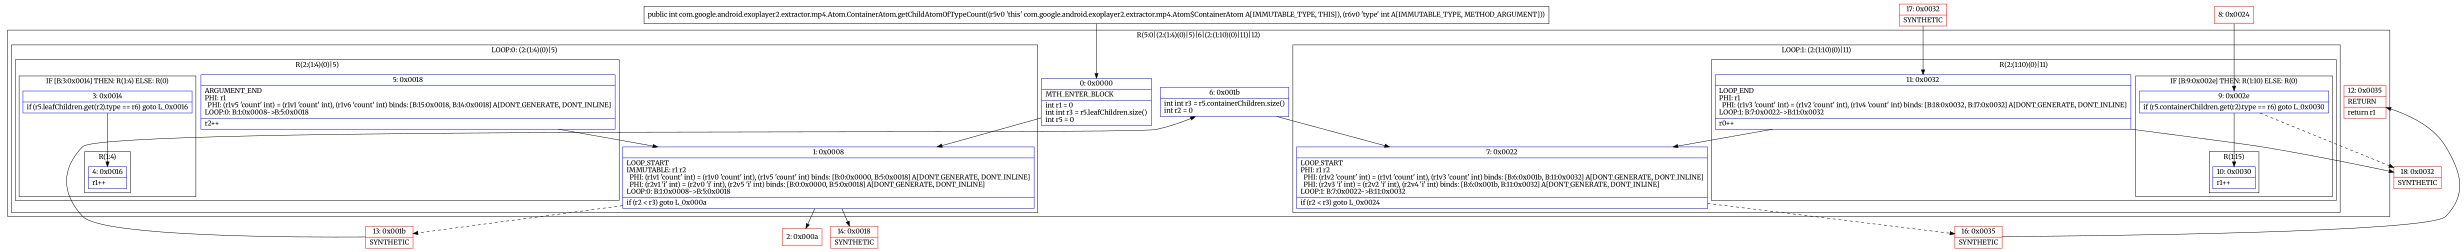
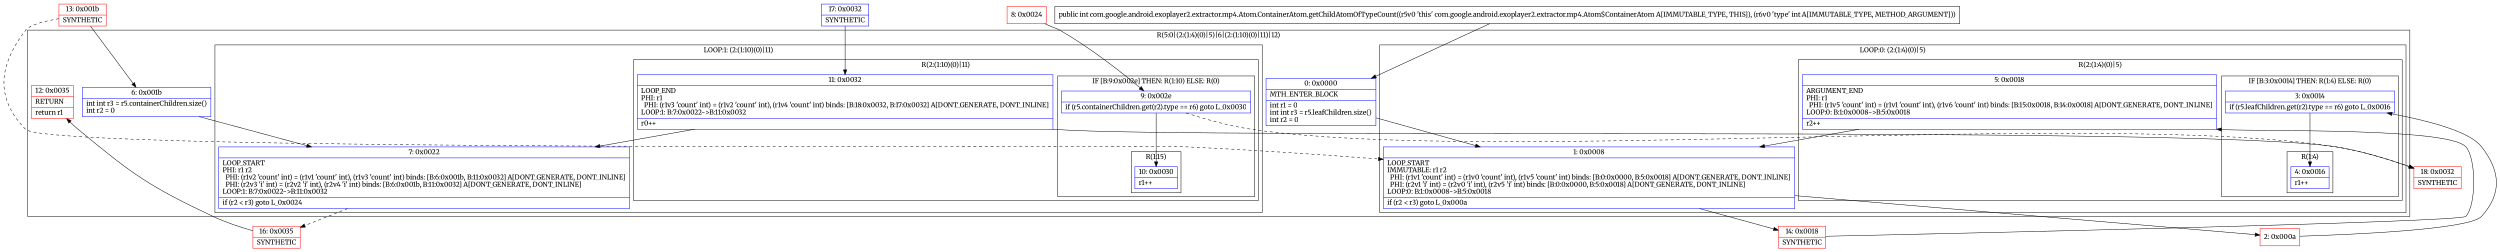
node "17: 0x0032": color red -> blue
node "0: 0x0000": text "int r5 = 0" -> "int r2 = 0"
edge "2: 0x000a" -> "3: 0x0014": added
edge "1: 0x0008" -> "13: 0x001b": reversed
edge "14: 0x0018" -> "5: 0x0018": added
